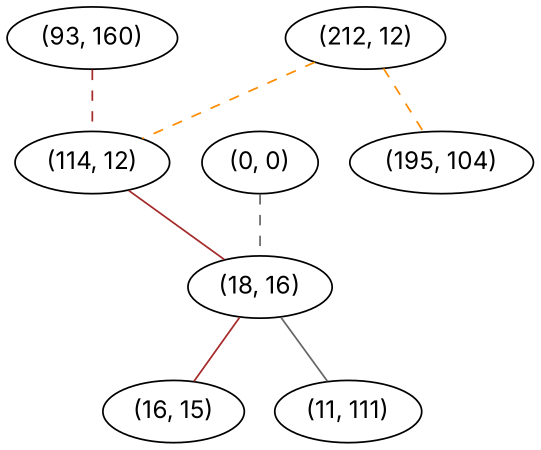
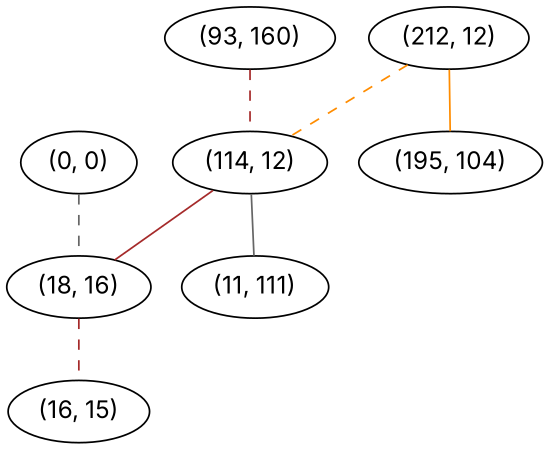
edge "(212, 12)" -- "(195, 104)": style dashed -> solid
edge "(18, 16)" -- "(16, 15)": style solid -> dashed
edge "(18, 16)" -- "(11, 111)": now "(114, 12)" -- "(11, 111)"
